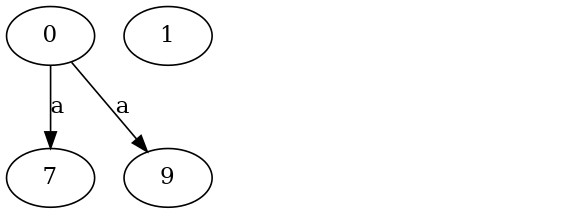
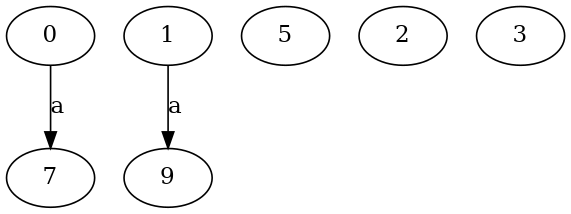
node "5": added
node "2": added
node "3": added
edge "0" -> "9": now "1" -> "9"
